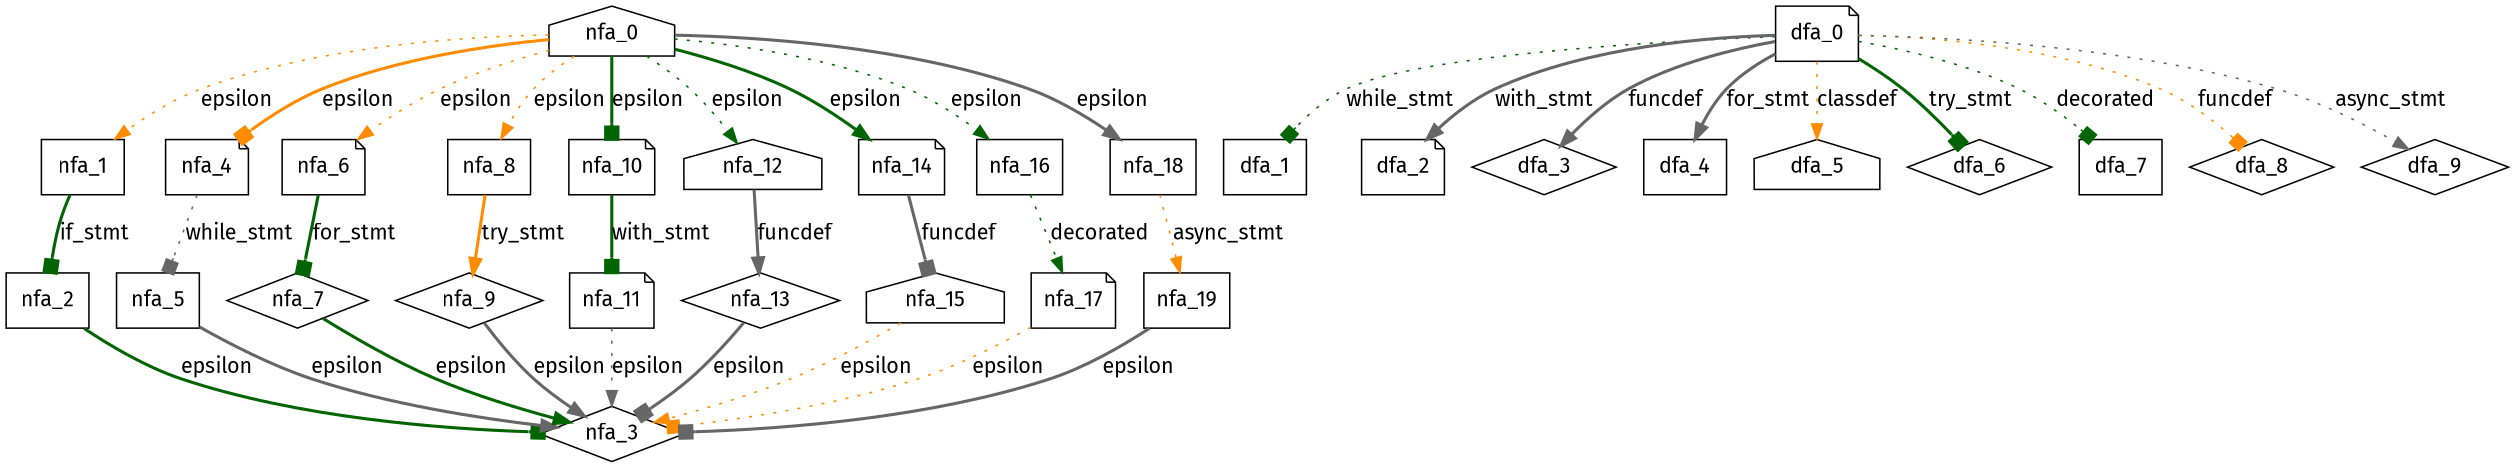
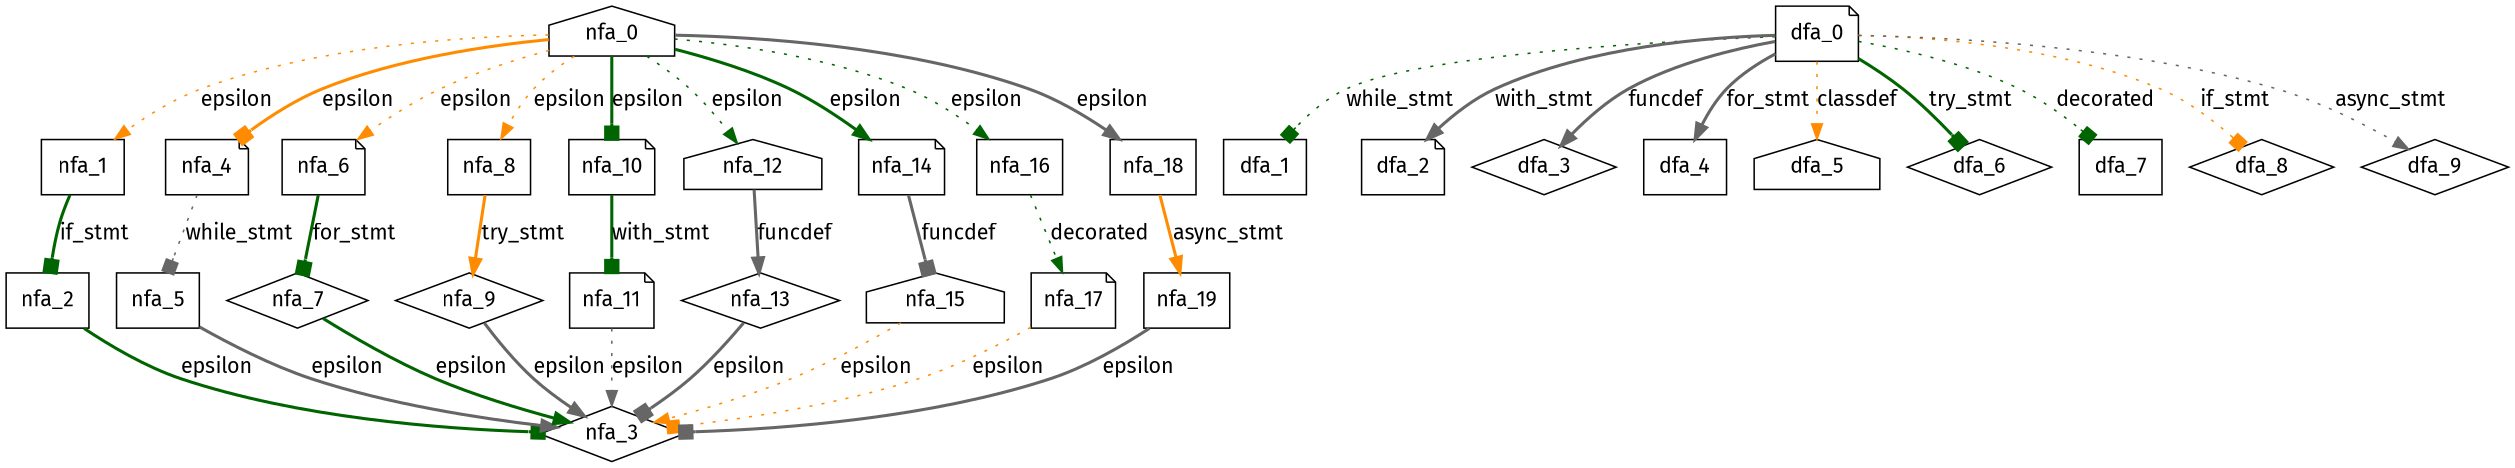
edge "dfa_0" -> "dfa_8": label "funcdef" -> "if_stmt"
edge "nfa_18" -> "nfa_19": style dotted -> bold
